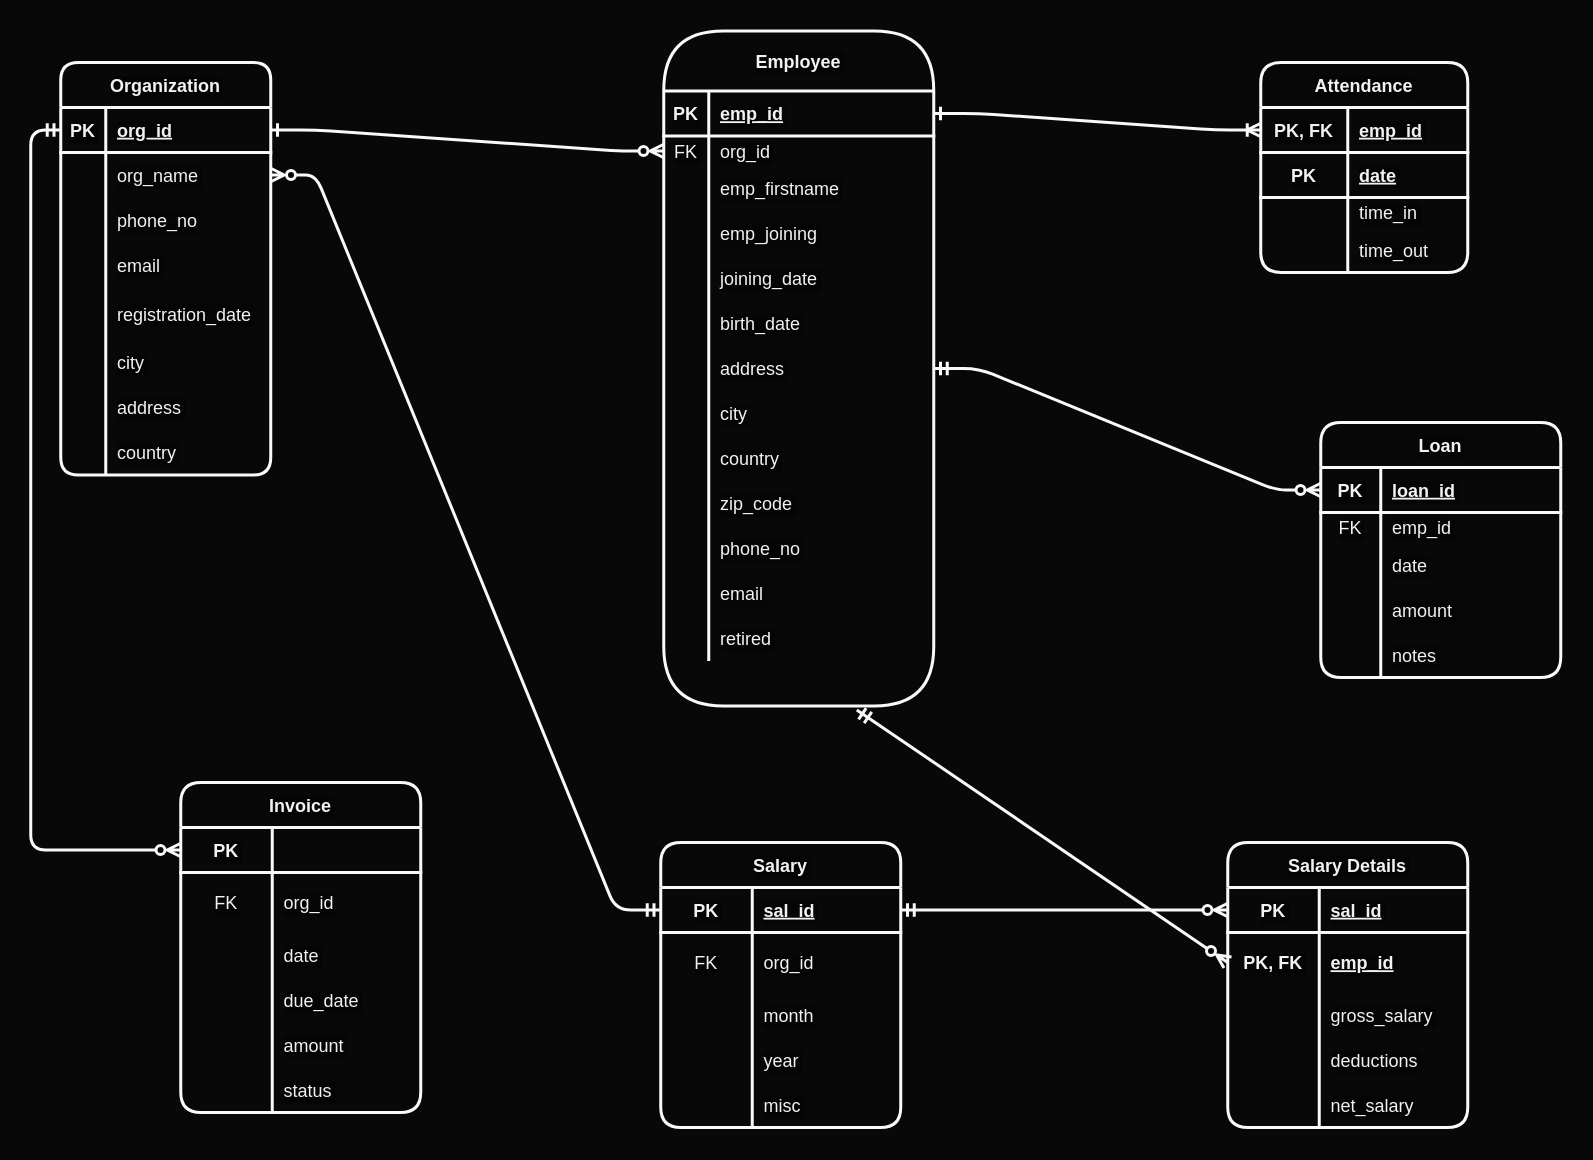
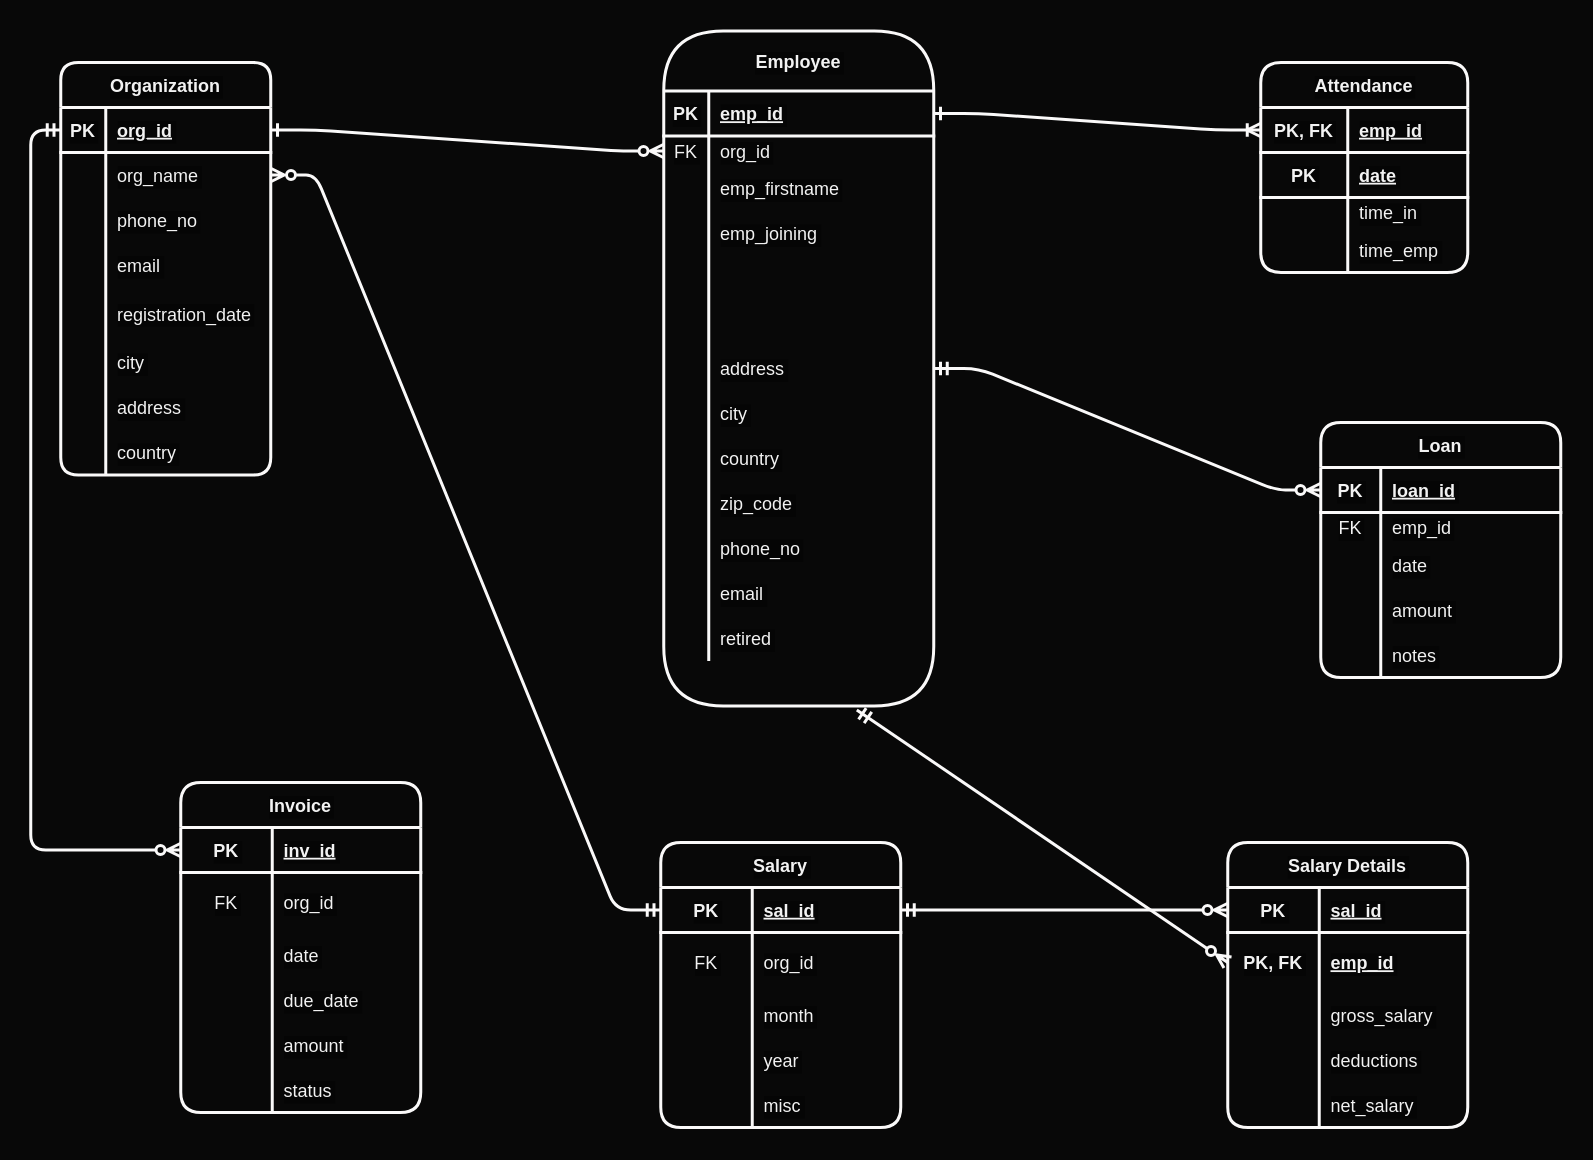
node "time_out": label "time_out" -> "time_emp"
node "joining_date": removed
node "birth_date": removed
node "inv_id": added
